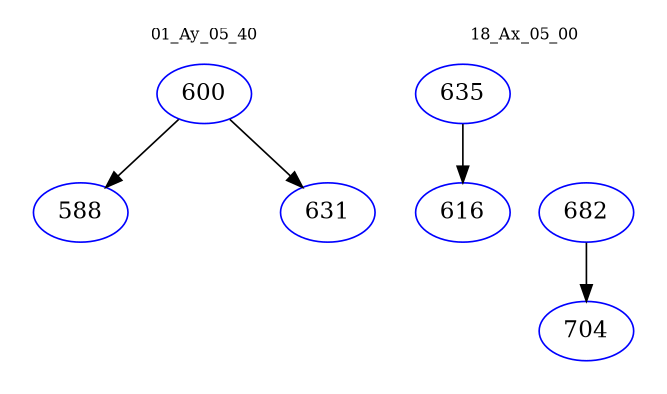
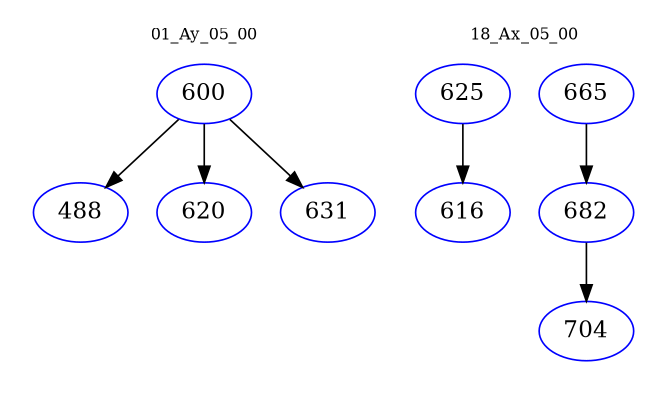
cluster "01_Ay_05_40": label "01_Ay_05_40" -> "01_Ay_05_00"
node "635": label "635" -> "625"
node "665": added
node "588": label "588" -> "488"
node "620": added
